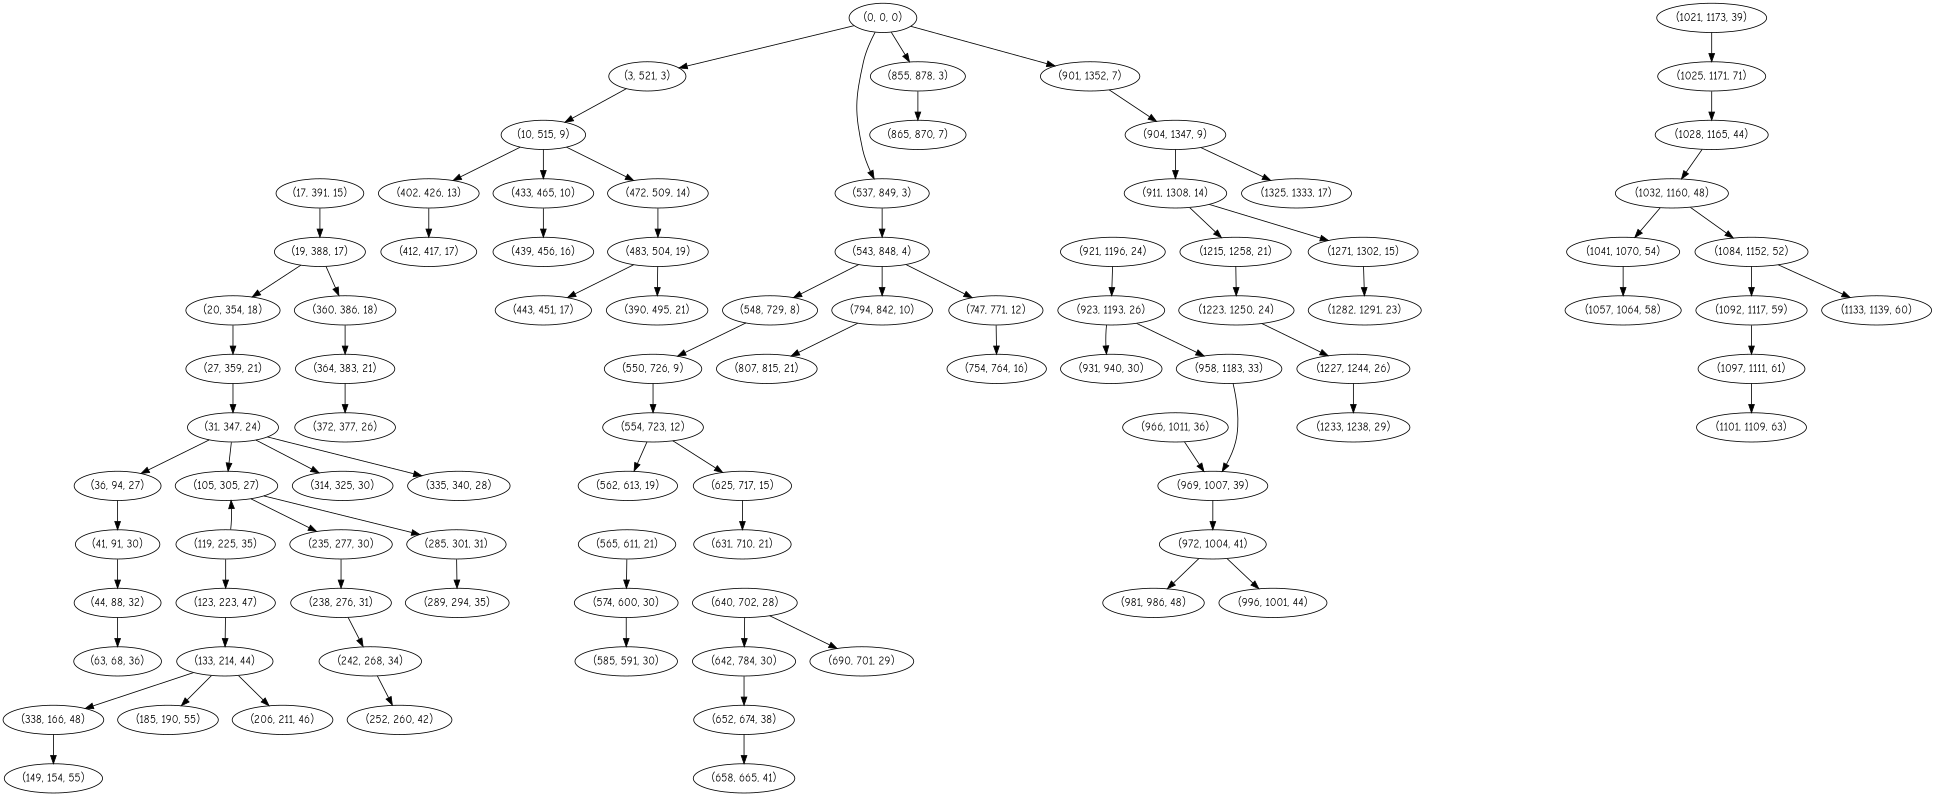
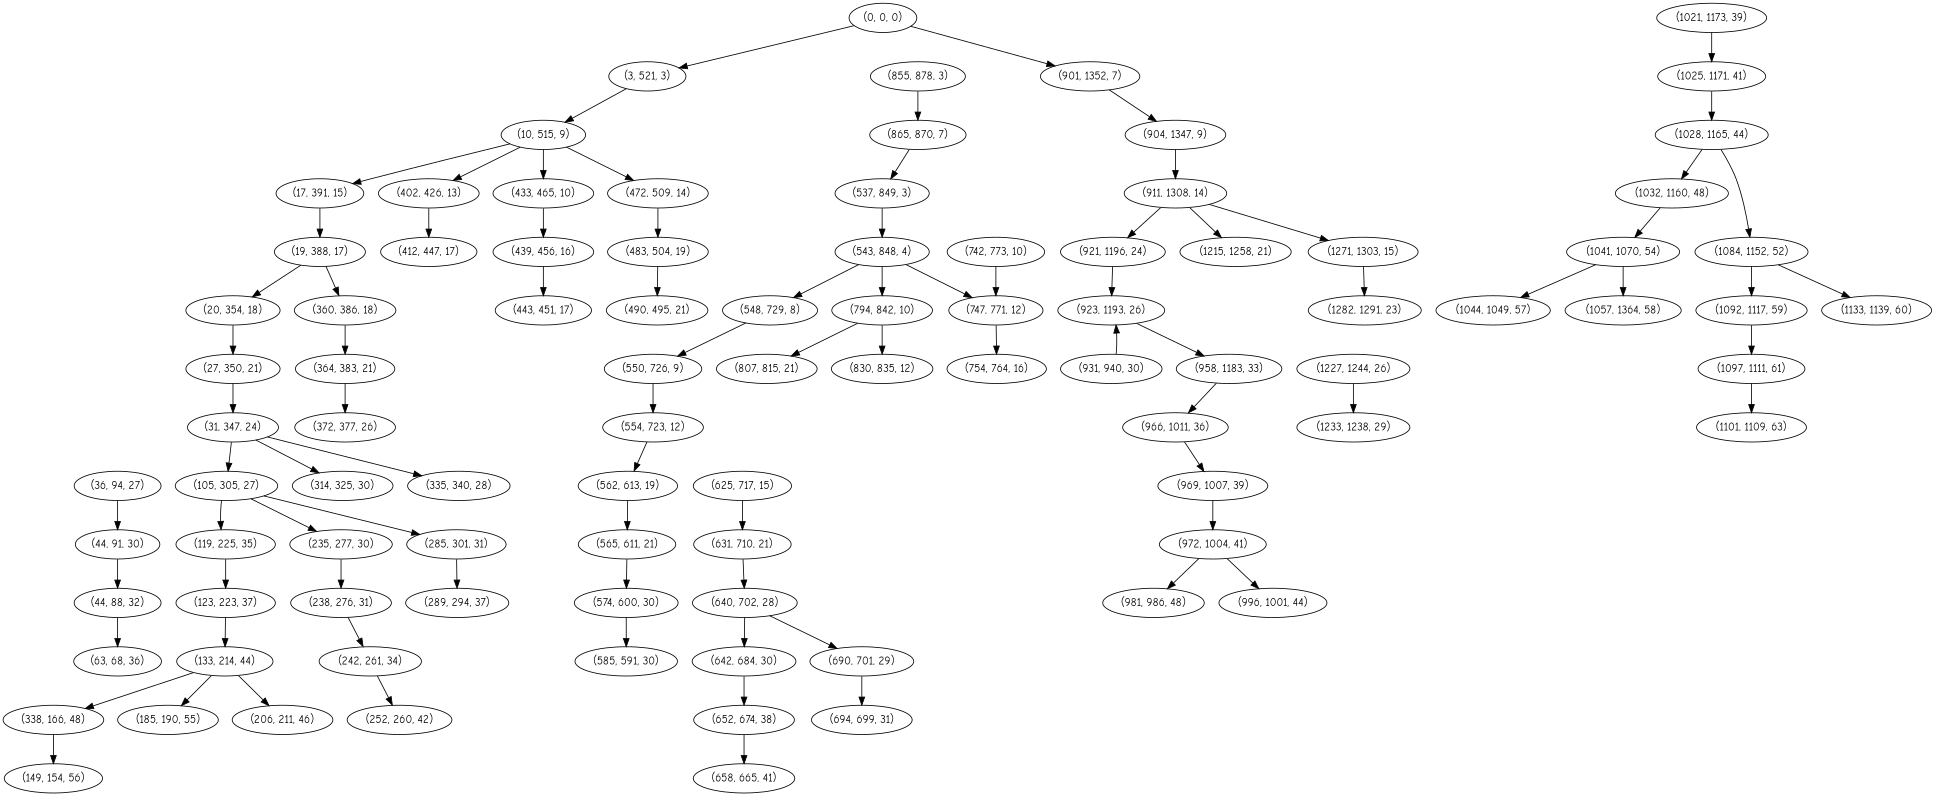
edge "(0, 0, 0)" -> "(855, 878, 3)": removed
node "(1025, 1171, 71)": label "(1025, 1171, 71)" -> "(1025, 1171, 41)"
edge "(0, 0, 0)" -> "(537, 849, 3)": now "(865, 870, 7)" -> "(537, 849, 3)"
edge "(10, 515, 9)" -> "(17, 391, 15)": added
node "(1325, 1333, 17)": removed
edge "(911, 1308, 14)" -> "(921, 1196, 24)": added
edge "(1032, 1160, 48)" -> "(1084, 1152, 52)": now "(1028, 1165, 44)" -> "(1084, 1152, 52)"
node "(412, 417, 17)": label "(412, 417, 17)" -> "(412, 447, 17)"
node "(742, 773, 10)": added
node "(1271, 1302, 15)": label "(1271, 1302, 15)" -> "(1271, 1303, 15)"
edge "(483, 504, 19)" -> "(443, 451, 17)": now "(439, 456, 16)" -> "(443, 451, 17)"
node "(390, 495, 21)": label "(390, 495, 21)" -> "(490, 495, 21)"
node "(1223, 1250, 24)": removed
node "(1044, 1049, 57)": added
node "(1057, 1064, 58)": label "(1057, 1064, 58)" -> "(1057, 1364, 58)"
edge "(923, 1193, 26)" -> "(931, 940, 30)": reversed
node "(27, 359, 21)": label "(27, 359, 21)" -> "(27, 350, 21)"
node "(830, 835, 12)": added
edge "(958, 1183, 33)" -> "(969, 1007, 39)": now "(958, 1183, 33)" -> "(966, 1011, 36)"
edge "(554, 723, 12)" -> "(625, 717, 15)": removed
edge "(31, 347, 24)" -> "(36, 94, 27)": removed
edge "(562, 613, 19)" -> "(565, 611, 21)": added
edge "(119, 225, 35)" -> "(105, 305, 27)": reversed
node "(41, 91, 30)": label "(41, 91, 30)" -> "(44, 91, 30)"
edge "(631, 710, 21)" -> "(640, 702, 28)": added
node "(123, 223, 47)": label "(123, 223, 47)" -> "(123, 223, 37)"
node "(289, 294, 35)": label "(289, 294, 35)" -> "(289, 294, 37)"
node "(242, 268, 34)": label "(242, 268, 34)" -> "(242, 261, 34)"
node "(642, 784, 30)": label "(642, 784, 30)" -> "(642, 684, 30)"
node "(694, 699, 31)": added
node "(149, 154, 55)": label "(149, 154, 55)" -> "(149, 154, 56)"
